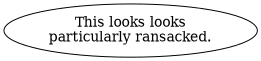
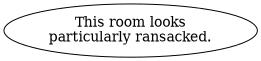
node "This looks looks particularly ransacked.": label "This looks looks particularly ransacked." -> "This room looks particularly ransacked."
